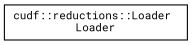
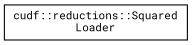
node "cudf::reductions::Loader Loader": label "cudf::reductions::Loader Loader" -> "cudf::reductions::Squared Loader"
